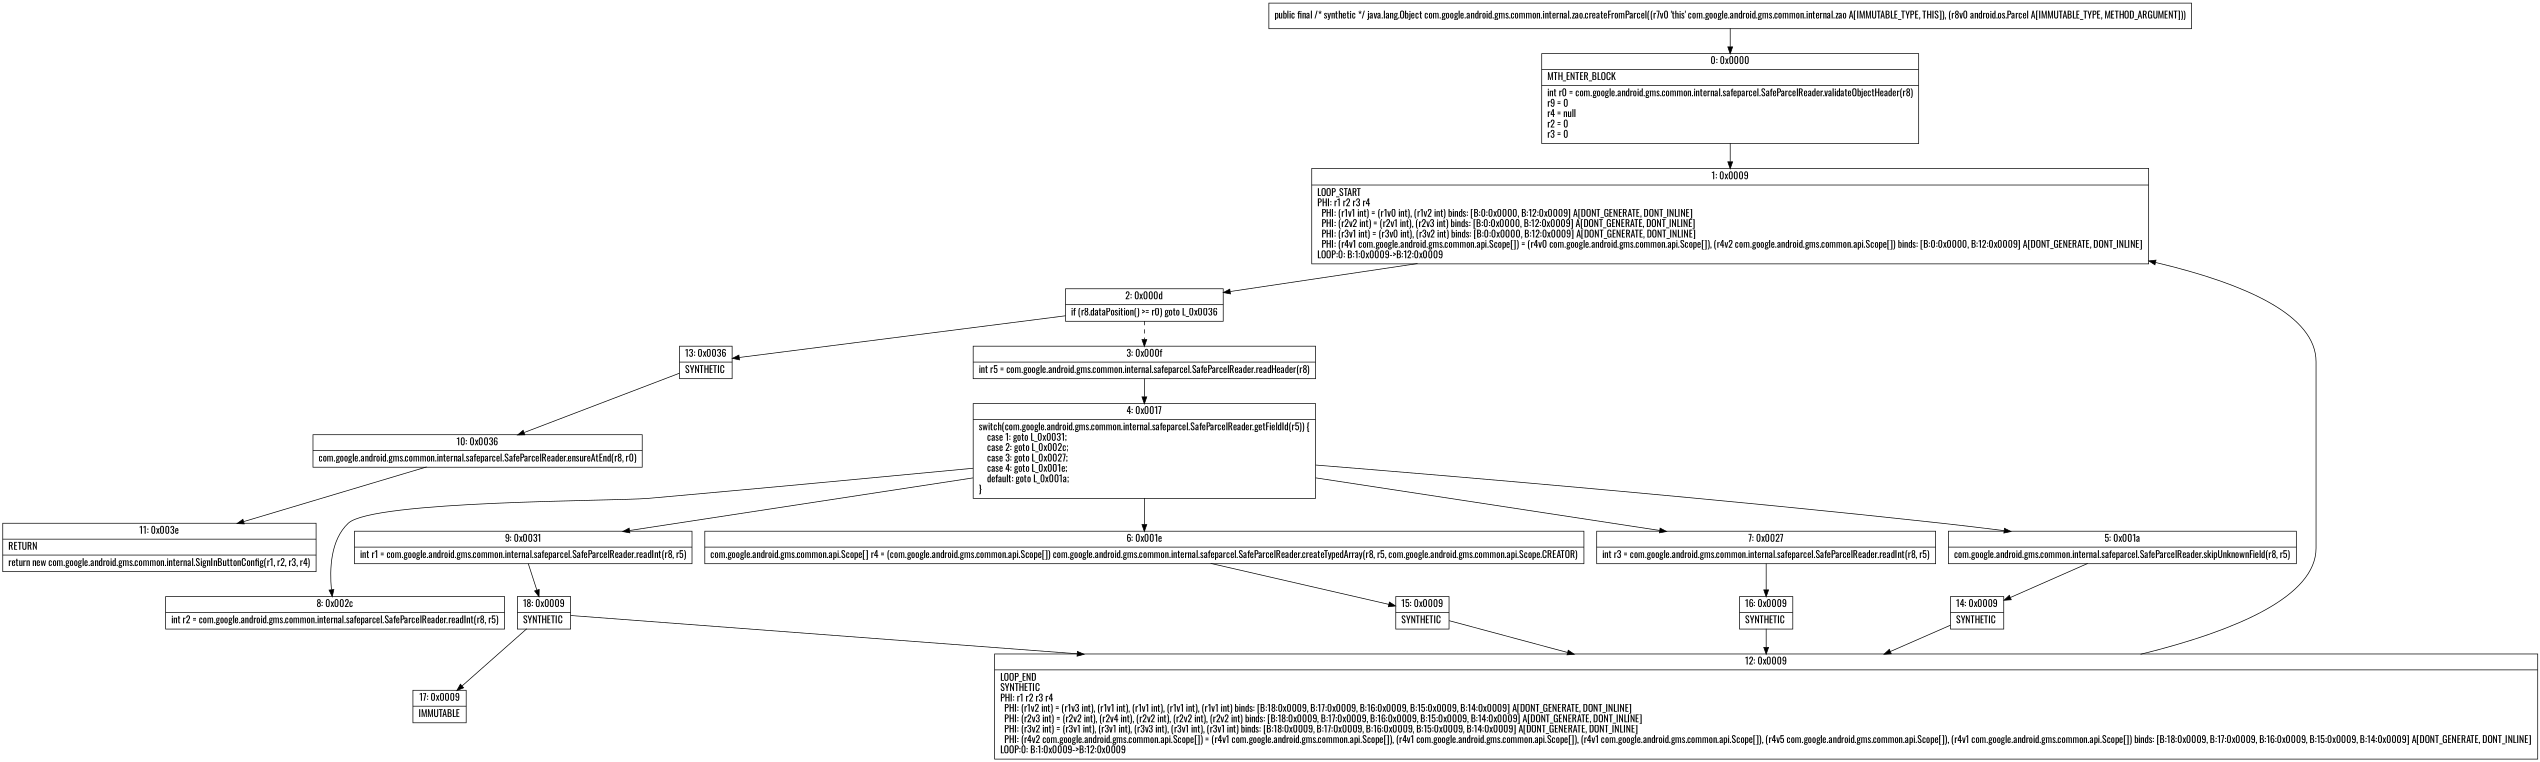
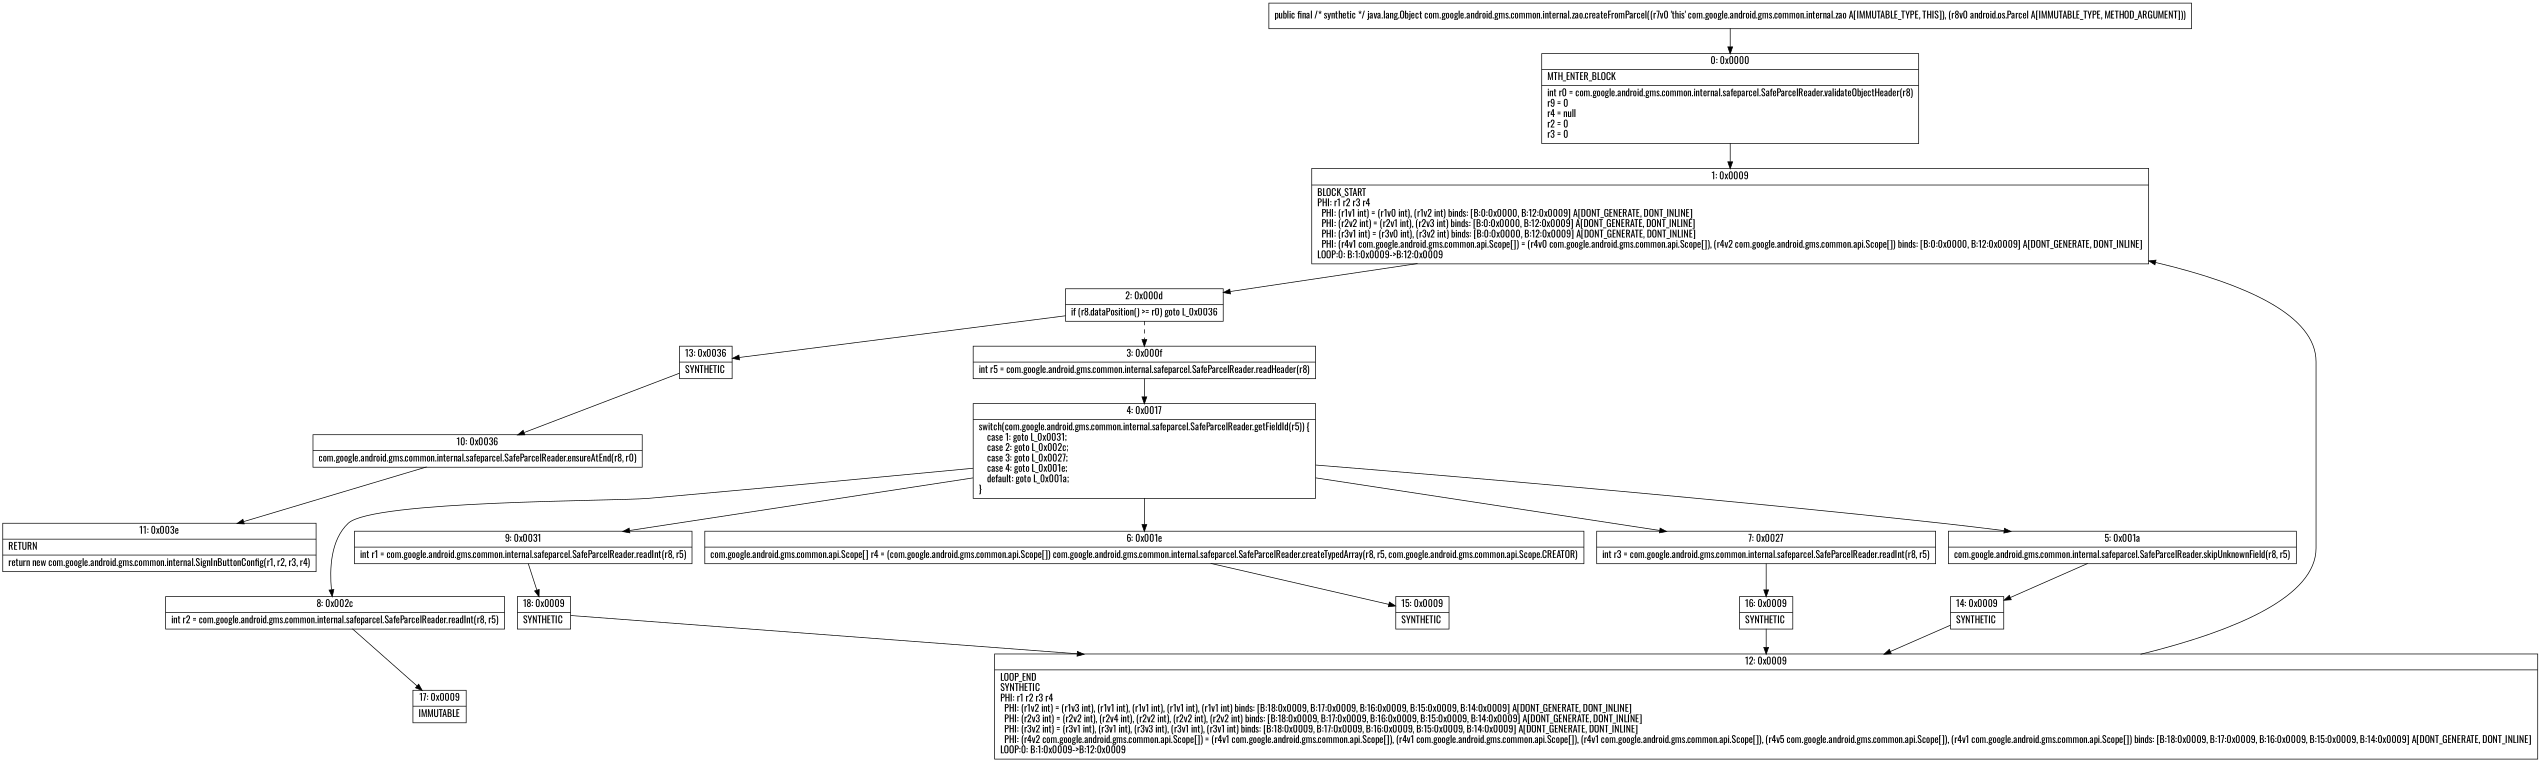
node "1: 0x0009": text "LOOP_START" -> "BLOCK_START"
edge "15: 0x0009" -> "12: 0x0009": removed
edge "18: 0x0009" -> "17: 0x0009": now "8: 0x002c" -> "17: 0x0009"
